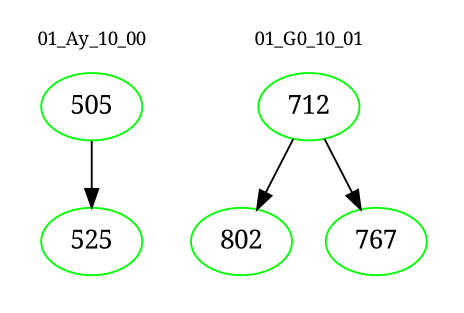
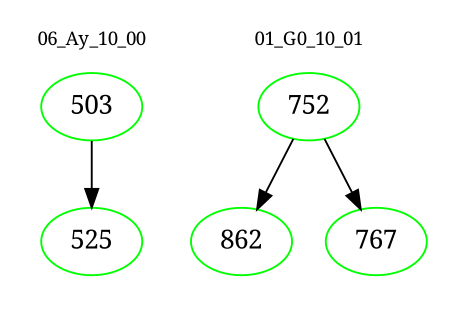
cluster "01_Ay_10_00": label "01_Ay_10_00" -> "06_Ay_10_00"
node "505": label "505" -> "503"
node "712": label "712" -> "752"
node "802": label "802" -> "862"
